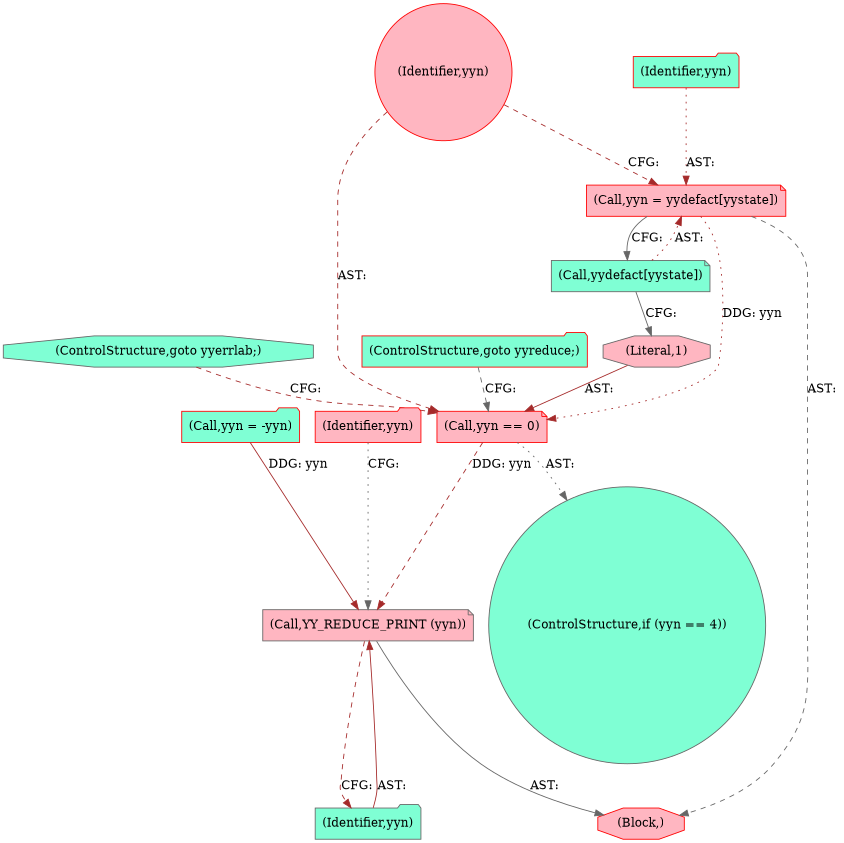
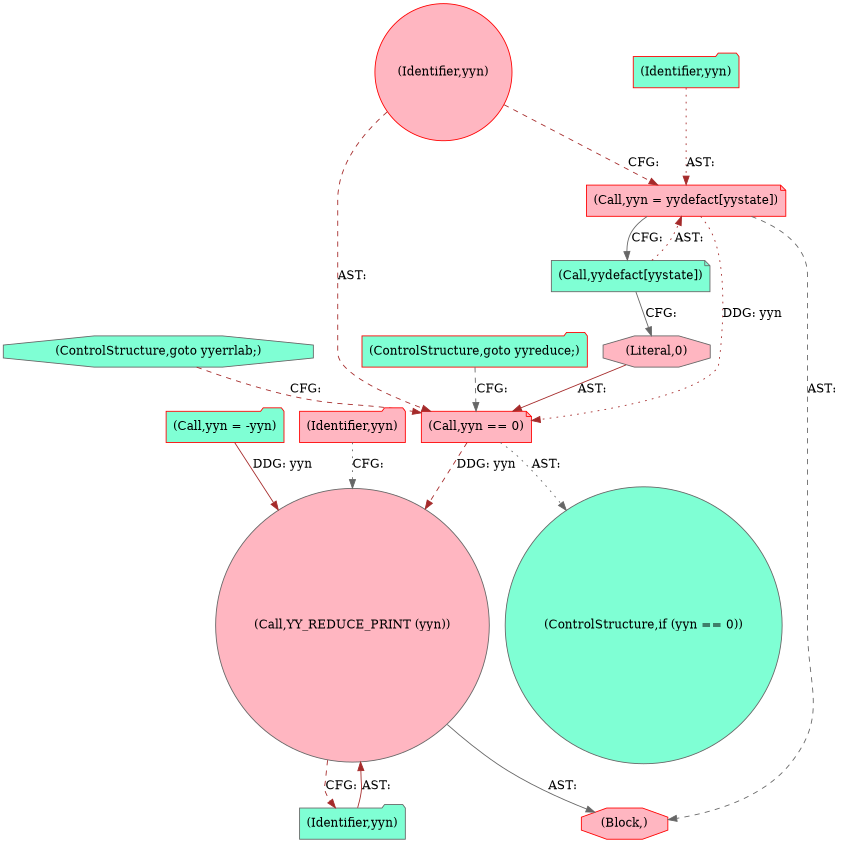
node "(Literal,1)": label "(Literal,1)" -> "(Literal,0)"
node "(Call,YY_REDUCE_PRINT (yyn))": shape note -> circle
node "(ControlStructure,if (yyn == 4))": label "(ControlStructure,if (yyn == 4))" -> "(ControlStructure,if (yyn == 0))"
